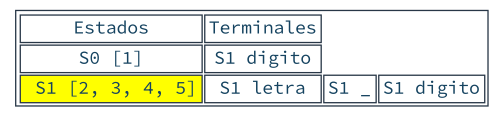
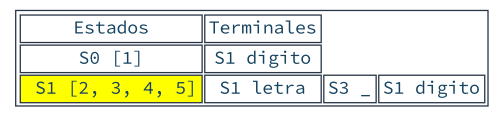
node "Estados": text "S1 _" -> "S3 _"
